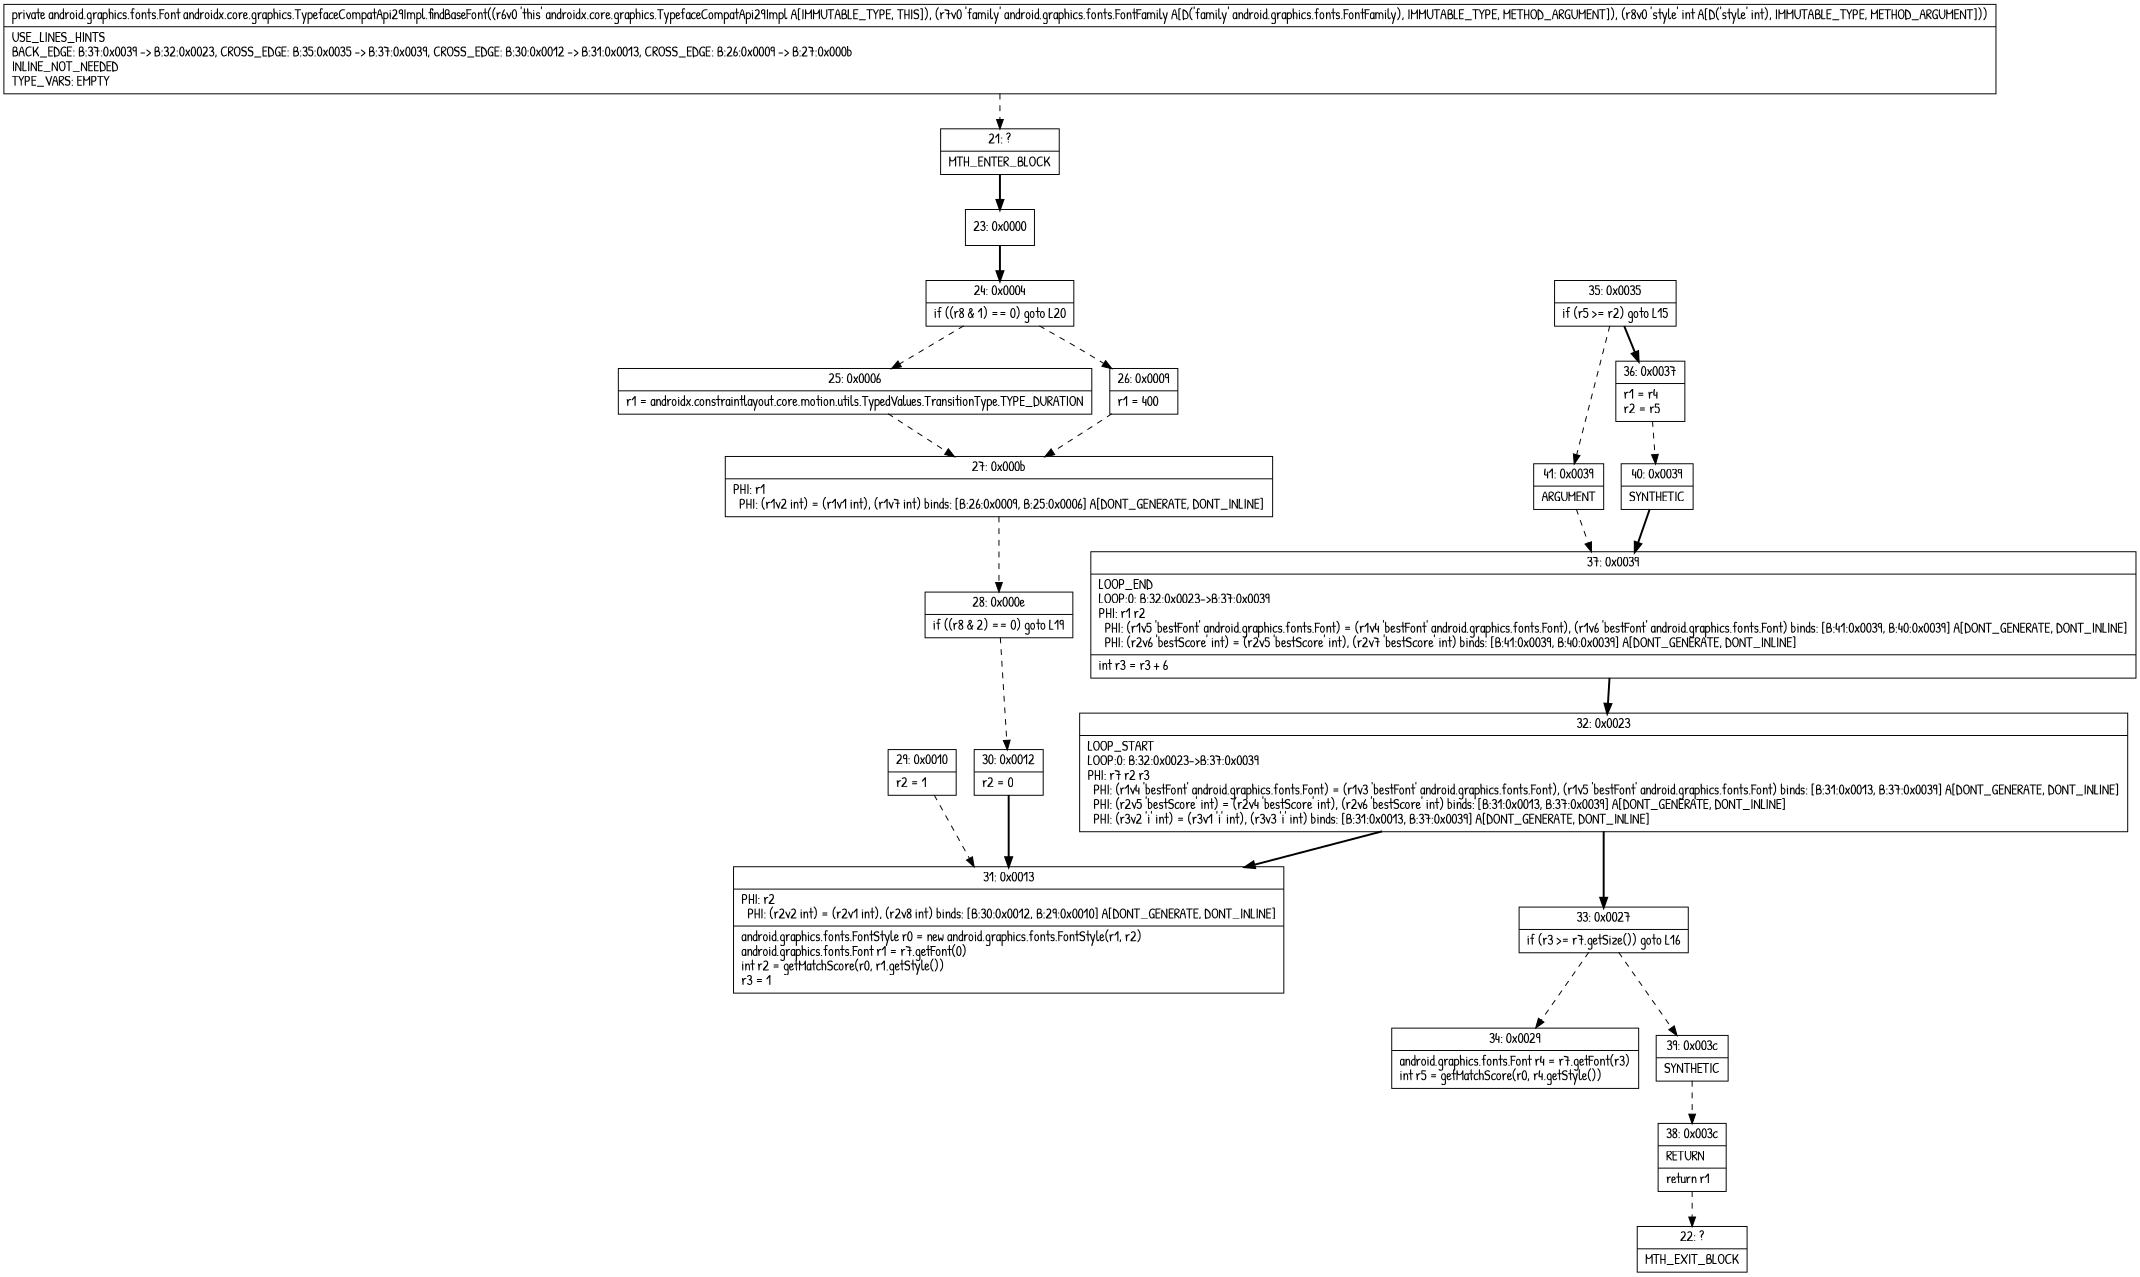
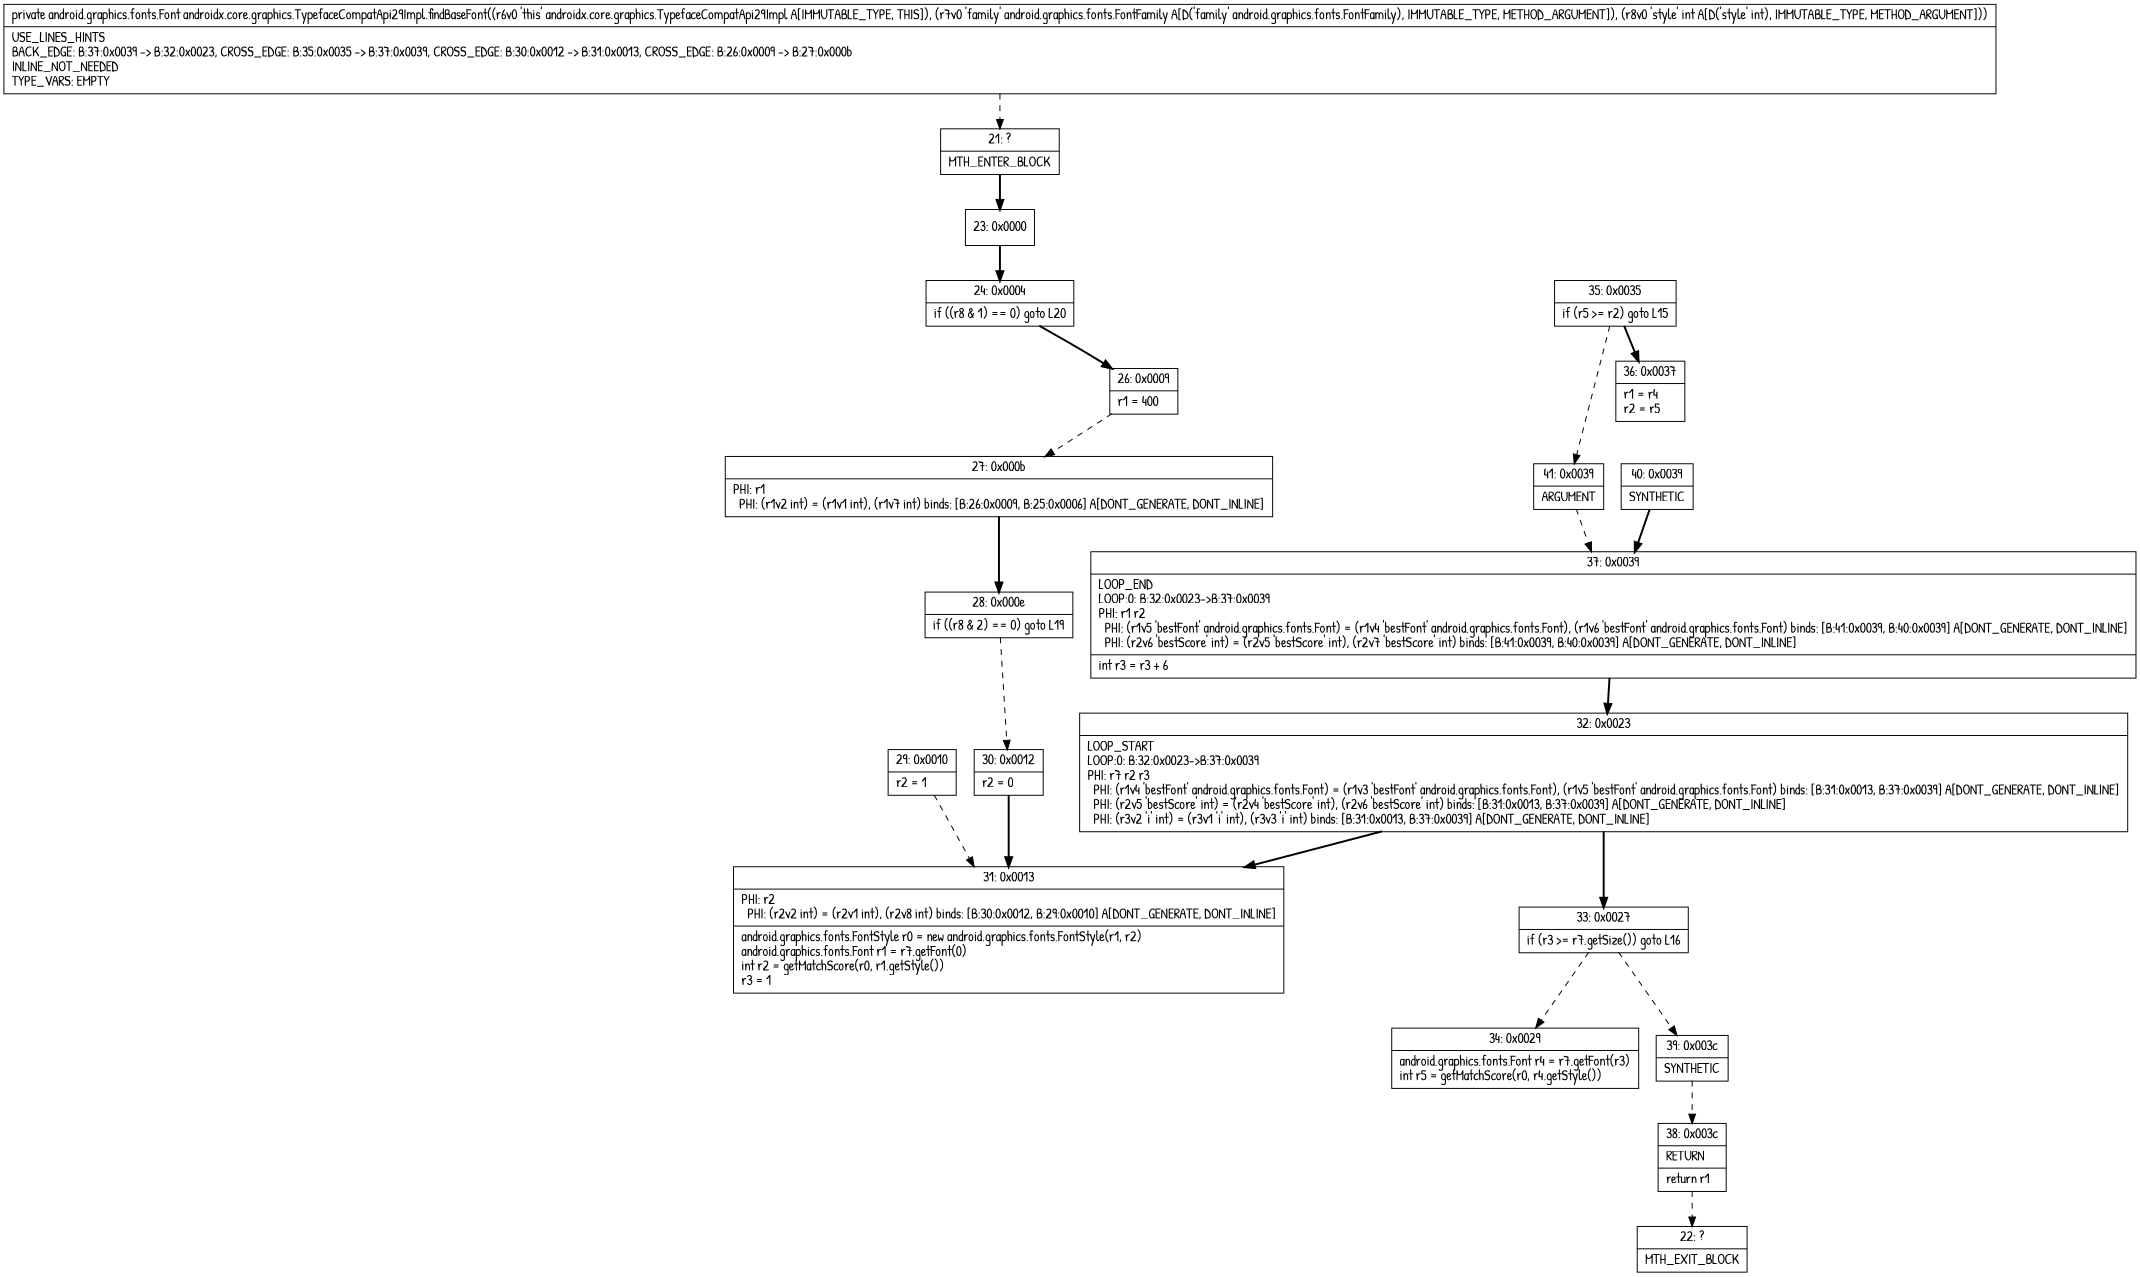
edge "24: 0x0004" -> "26: 0x0009": style dashed -> bold
node "25: 0x0006": removed
edge "36: 0x0037" -> "40: 0x0039": removed
edge "27: 0x000b" -> "28: 0x000e": style dashed -> bold
